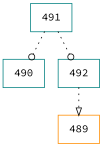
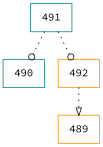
node "492": color teal -> darkorange
